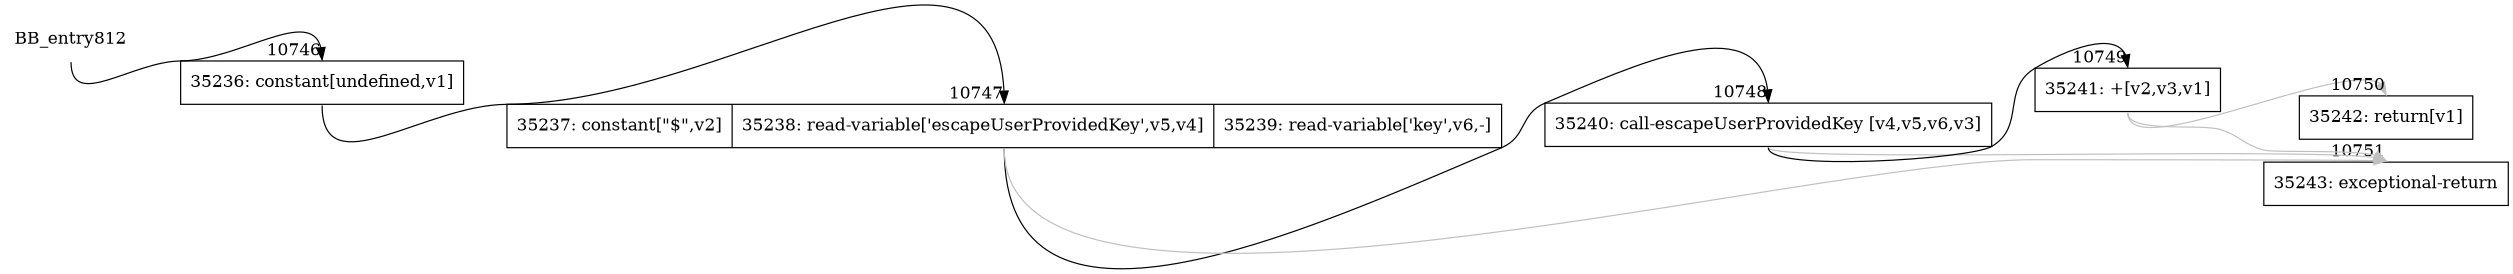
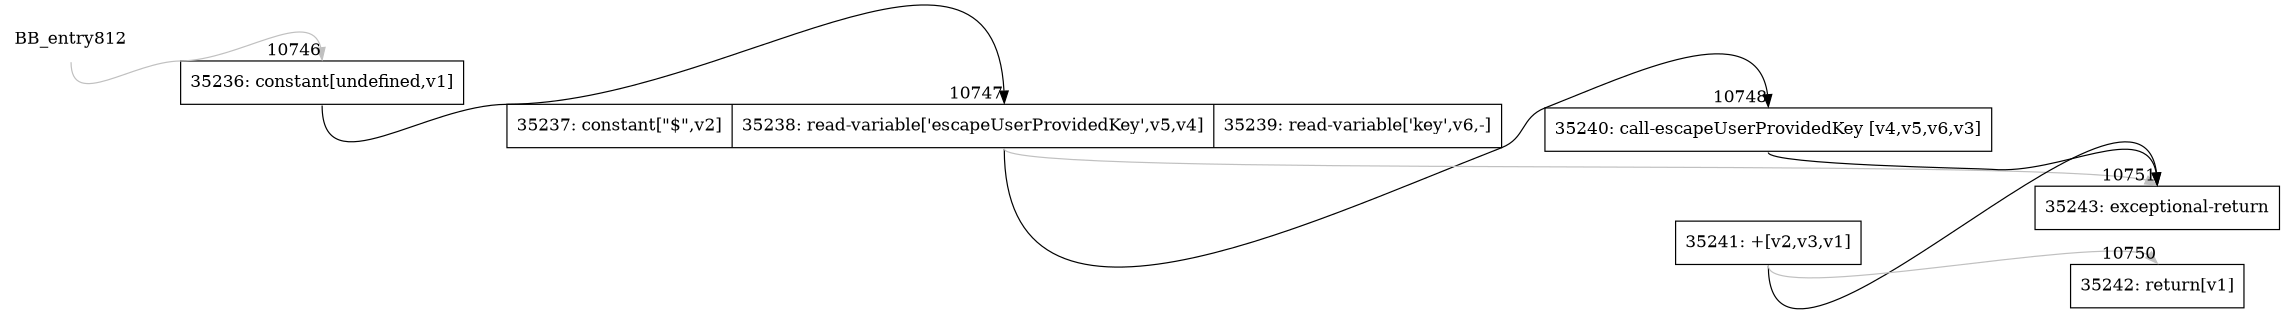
edge "BB_entry812" -> "35236: constant[undefined,v1]": color black -> gray
edge "35240: call-escapeUserProvidedKey [v4,v5,v6,v3]" -> "35241: +[v2,v3,v1]": removed
edge "35241: +[v2,v3,v1]" -> "35243: exceptional-return": color gray -> black
edge "35240: call-escapeUserProvidedKey [v4,v5,v6,v3]" -> "35243: exceptional-return": color gray -> black
